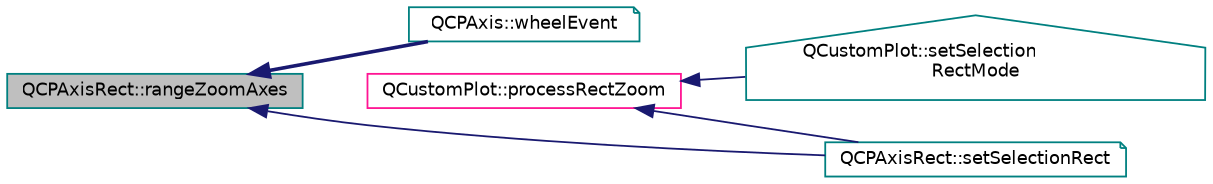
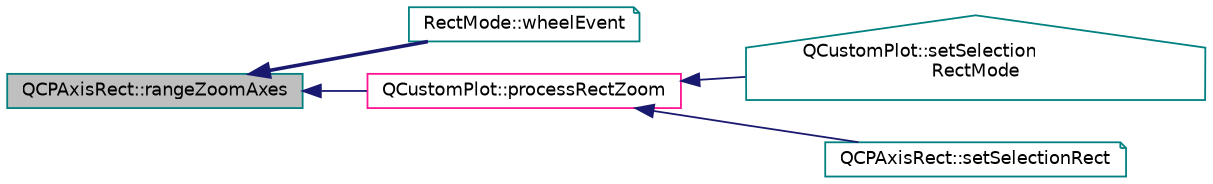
node "QCPAxis::wheelEvent": label "QCPAxis::wheelEvent" -> "RectMode::wheelEvent"
edge "QCPAxisRect::setSelectionRect" -> "QCPAxisRect::rangeZoomAxes": now "QCustomPlot::processRectZoom" -> "QCPAxisRect::rangeZoomAxes"
